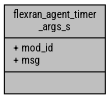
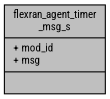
node "flexran_agent_timer": text "_args_s" -> "_msg_s"
